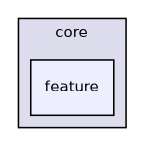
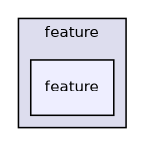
cluster "core": label "core" -> "feature"
